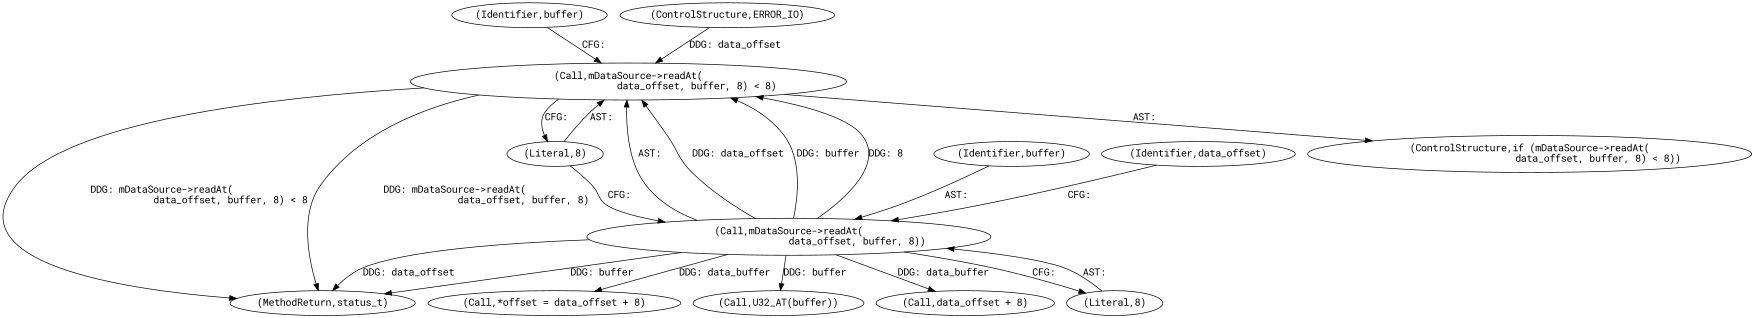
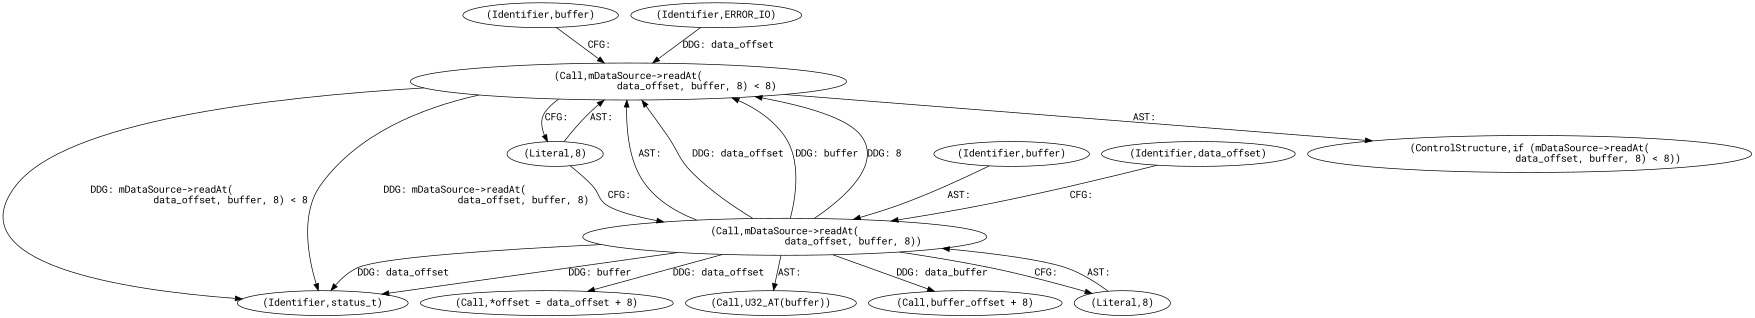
node "(ControlStructure,ERROR_IO)": label "(ControlStructure,ERROR_IO)" -> "(Identifier,ERROR_IO)"
edge "(Call,mDataSource->readAt( data_offset, buffer, 8))" -> "(Call,*offset = data_offset + 8)": label "DDG: data_buffer" -> "DDG: data_offset"
edge "(Call,mDataSource->readAt( data_offset, buffer, 8))" -> "(Call,U32_AT(buffer))": label "DDG: buffer" -> "AST: "
node "(MethodReturn,status_t)": label "(MethodReturn,status_t)" -> "(Identifier,status_t)"
node "(Call,data_offset + 8)": label "(Call,data_offset + 8)" -> "(Call,buffer_offset + 8)"
